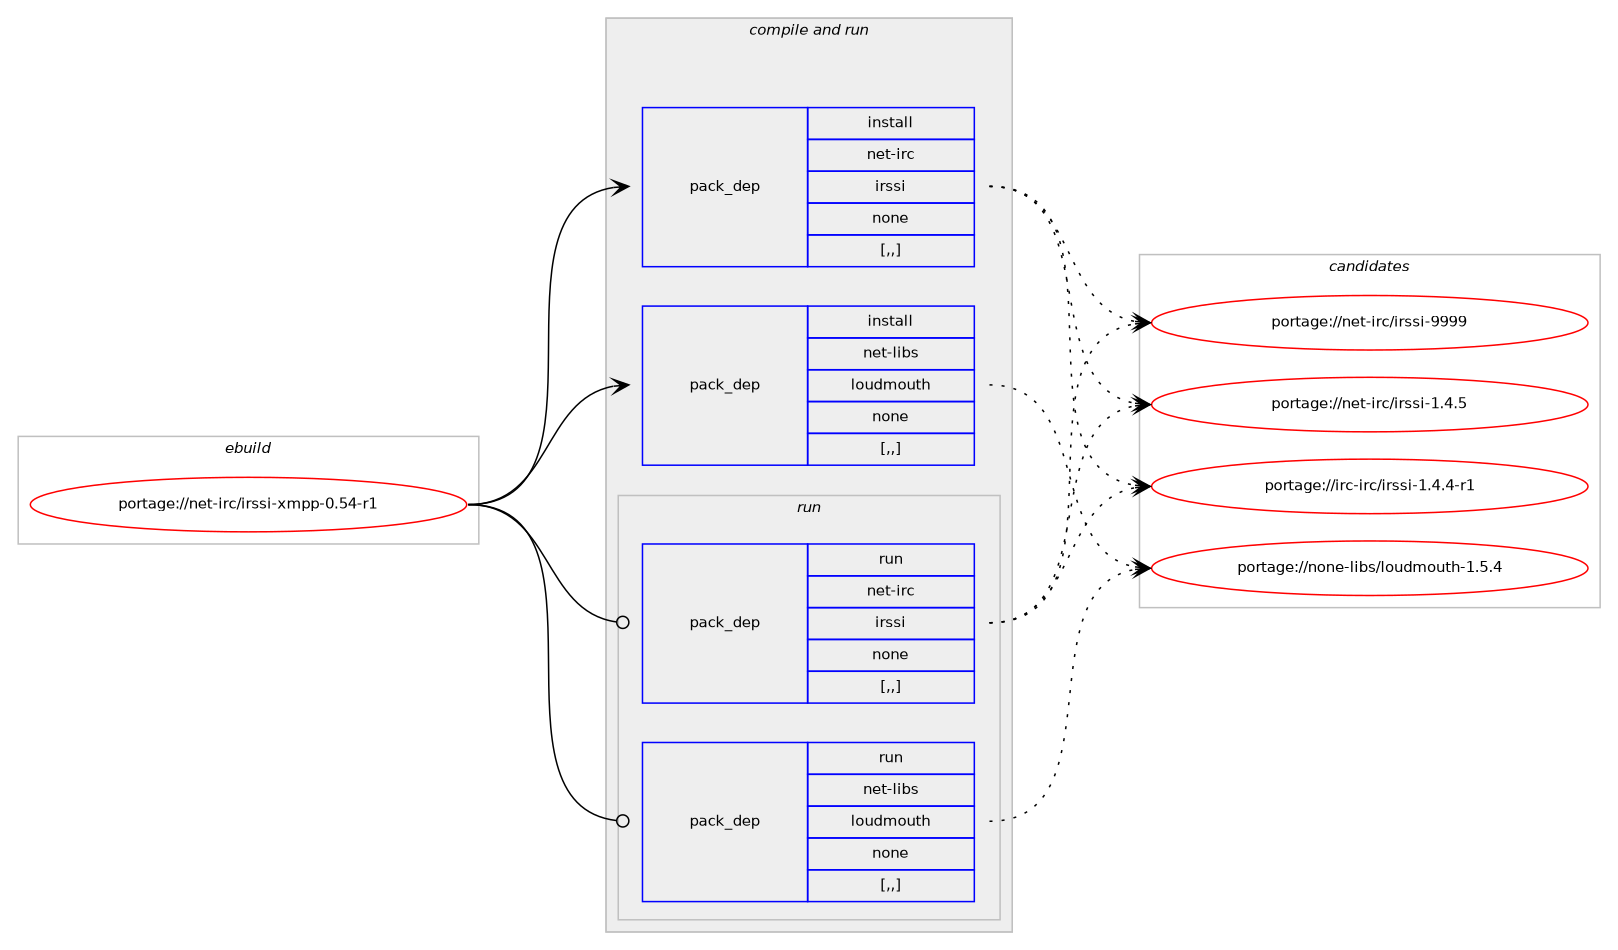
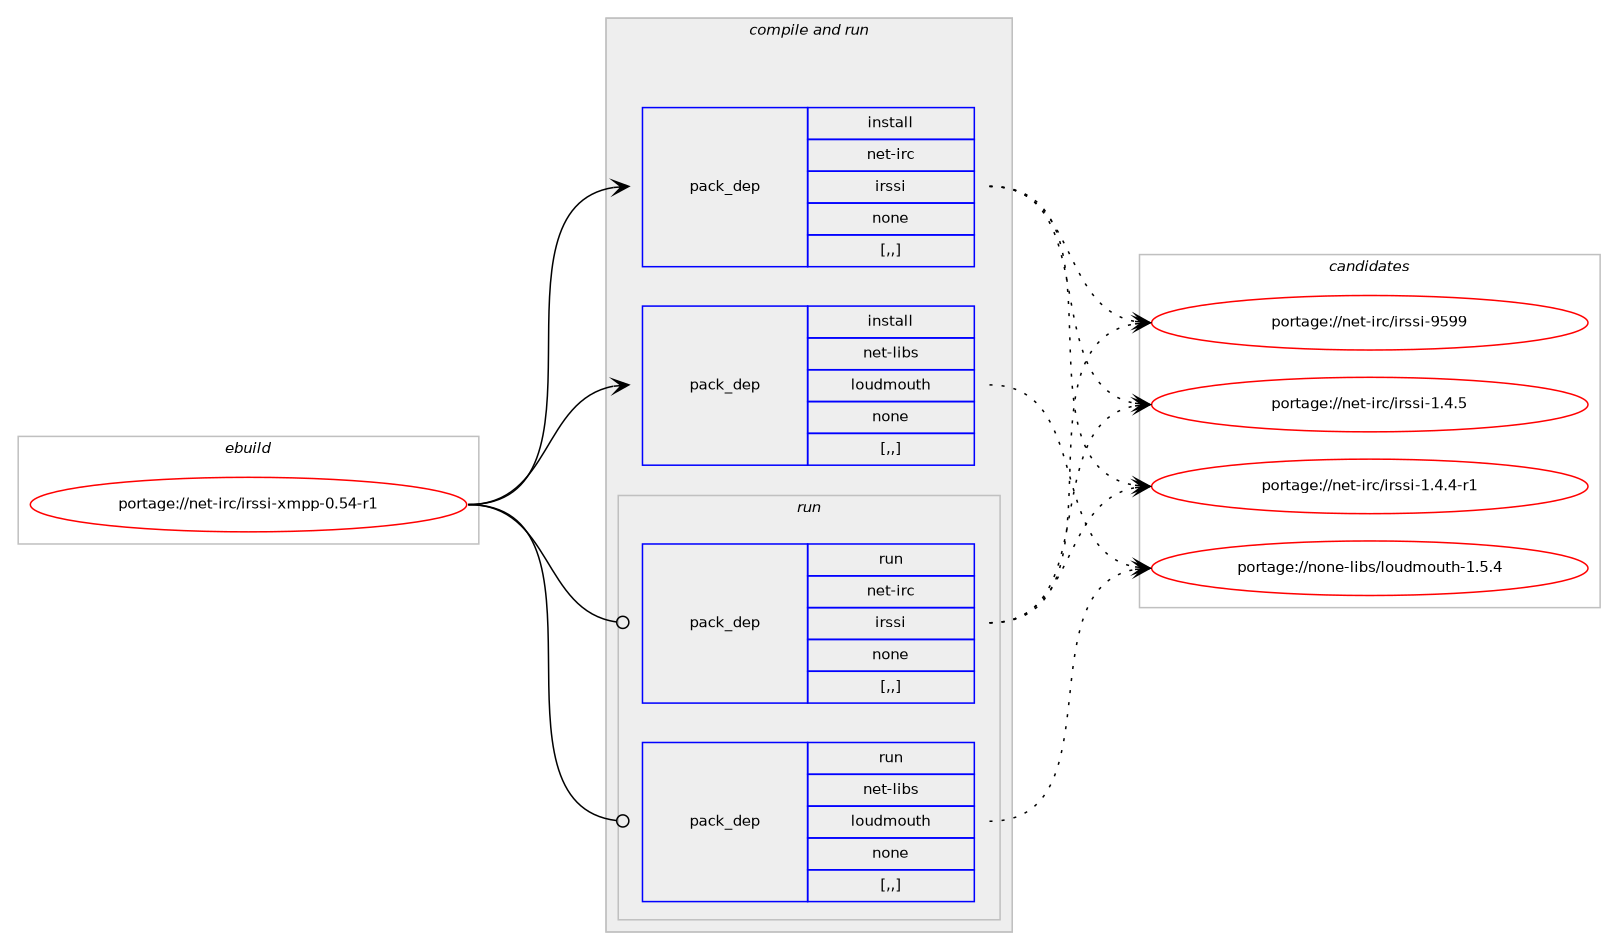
node "portage://net-irc/irssi-9999": label "portage://net-irc/irssi-9999" -> "portage://net-irc/irssi-9599"
node "portage://irc-irc/irssi-1.4.4-r1": label "portage://irc-irc/irssi-1.4.4-r1" -> "portage://net-irc/irssi-1.4.4-r1"
